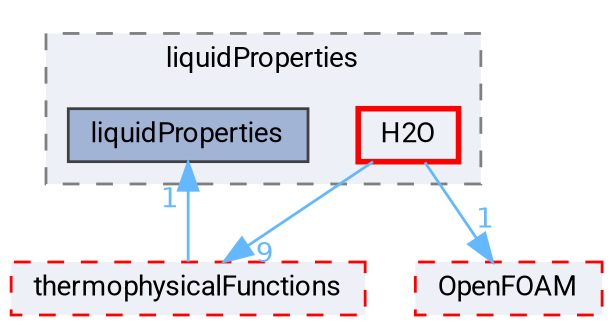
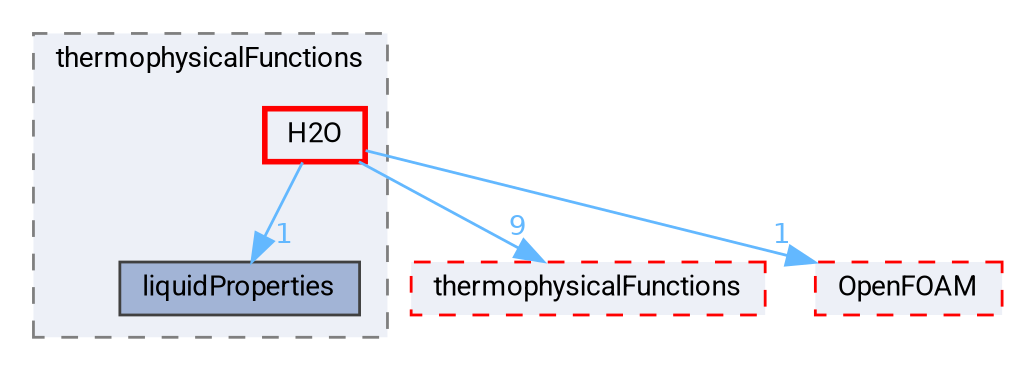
cluster "liquidProperties": label "liquidProperties" -> "thermophysicalFunctions"
edge "thermophysicalFunctions" -> "liquidProperties": now "H2O" -> "liquidProperties"
